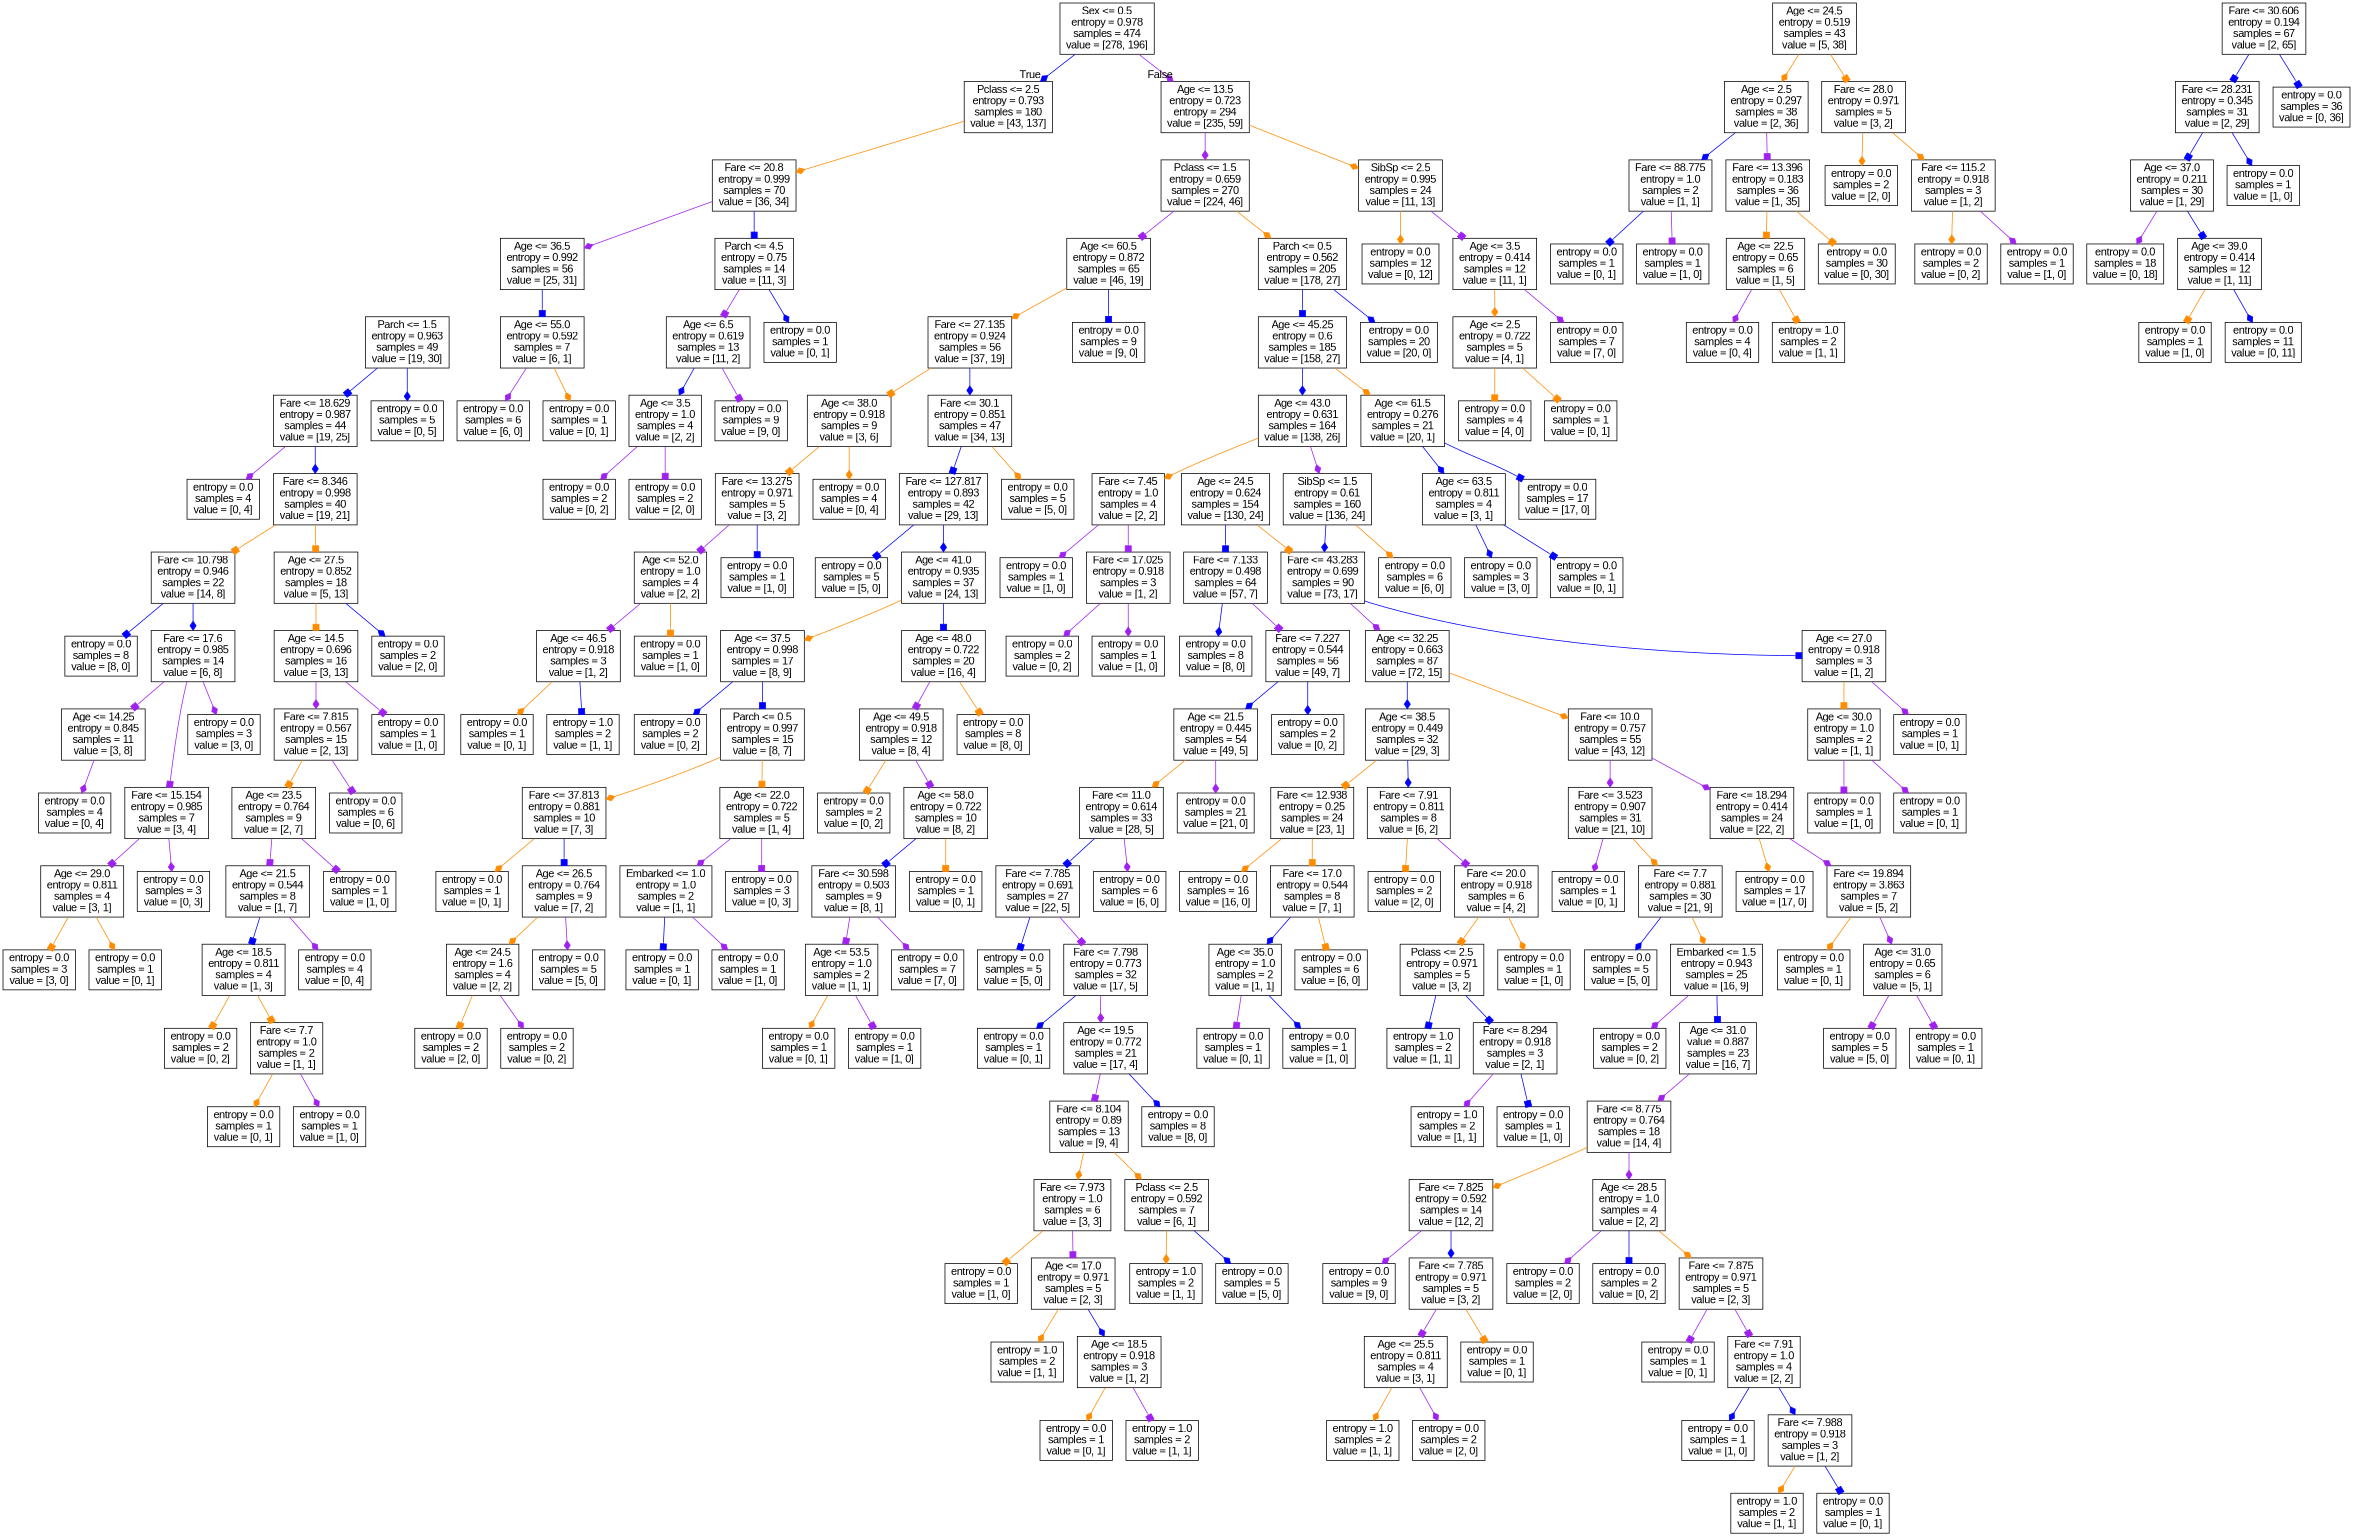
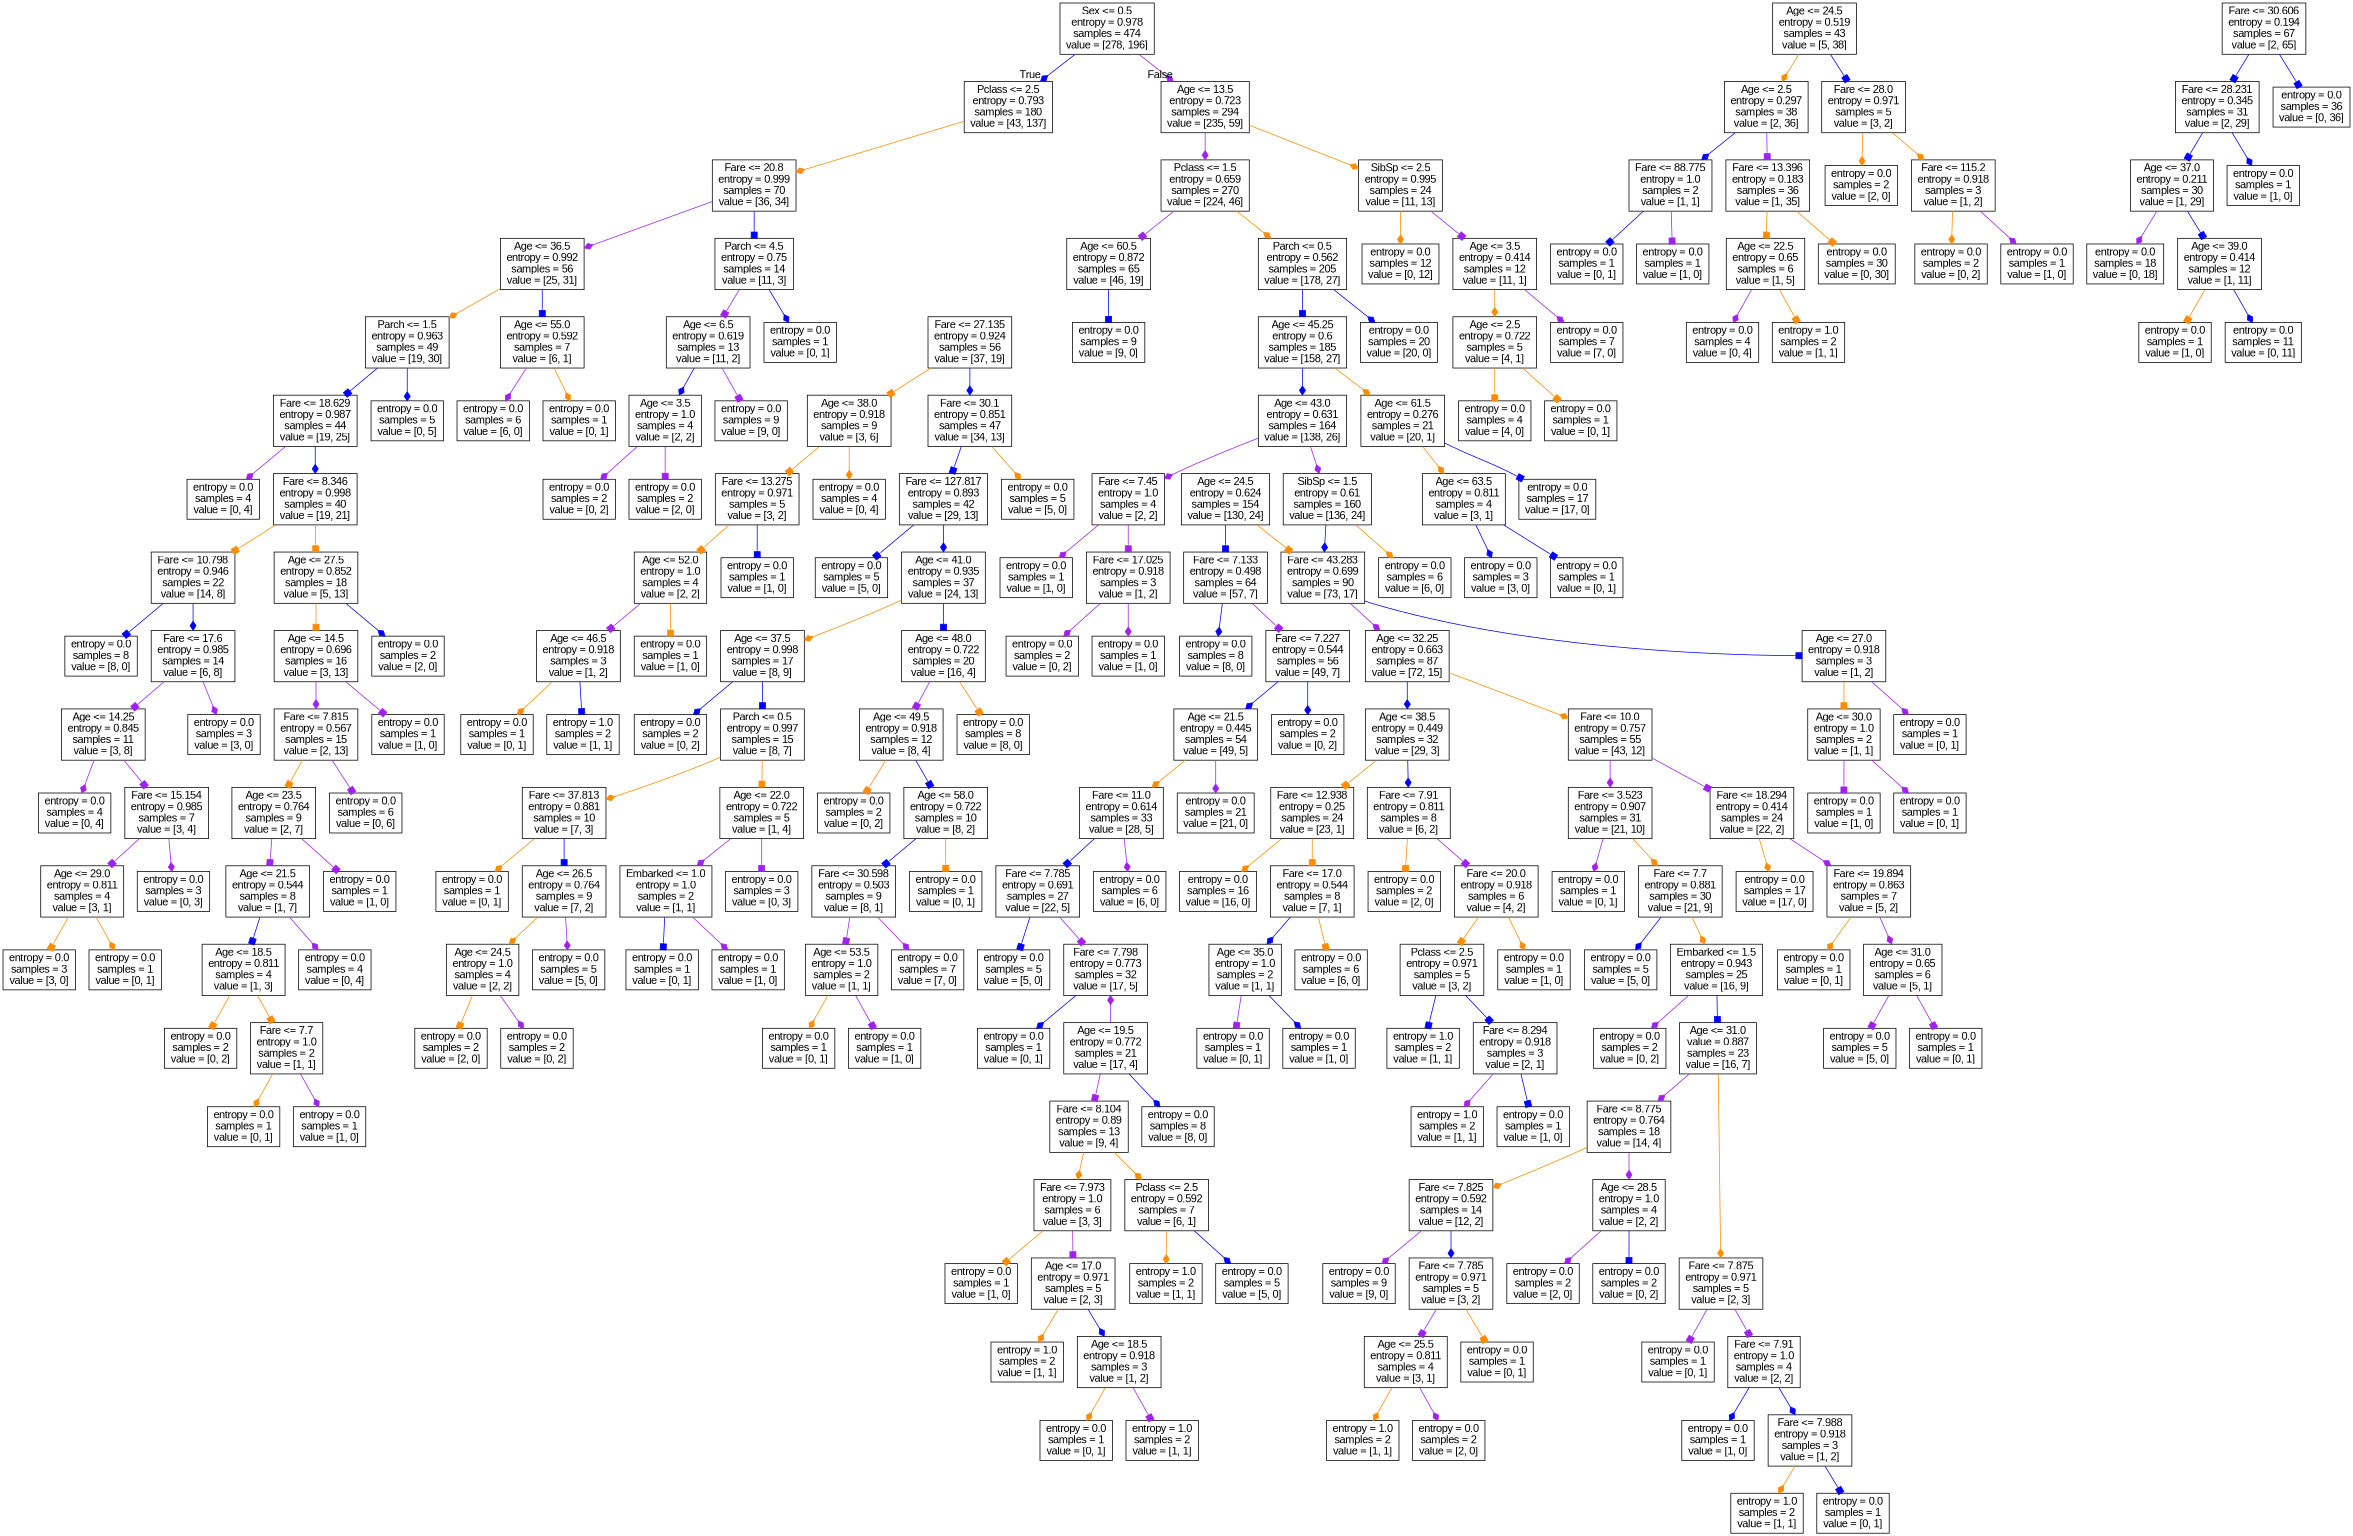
edge "Age <= 24.5 entropy = 0.519 samples = 43 value = [5, 38]" -> "Fare <= 28.0 entropy = 0.971 samples = 5 value = [3, 2]": color darkorange -> blue
node "Age <= 13.5 entropy = 0.723 entropy = 294 value = [235, 59]": label "Age <= 13.5 entropy = 0.723 entropy = 294 value = [235, 59]" -> "Age <= 13.5 entropy = 0.723 samples = 294 value = [235, 59]"
edge "Age <= 36.5 entropy = 0.992 samples = 56 value = [25, 31]" -> "Parch <= 1.5 entropy = 0.963 samples = 49 value = [19, 30]": added
edge "Age <= 60.5 entropy = 0.872 samples = 65 value = [46, 19]" -> "Fare <= 27.135 entropy = 0.924 samples = 56 value = [37, 19]": removed
edge "Age <= 43.0 entropy = 0.631 samples = 164 value = [138, 26]" -> "Fare <= 7.45 entropy = 1.0 samples = 4 value = [2, 2]": color darkorange -> purple
edge "Age <= 61.5 entropy = 0.276 samples = 21 value = [20, 1]" -> "Age <= 63.5 entropy = 0.811 samples = 4 value = [3, 1]": color blue -> darkorange
edge "Fare <= 13.275 entropy = 0.971 samples = 5 value = [3, 2]" -> "Age <= 52.0 entropy = 1.0 samples = 4 value = [2, 2]": color purple -> darkorange
edge "Fare <= 17.6 entropy = 0.985 samples = 14 value = [6, 8]" -> "Fare <= 15.154 entropy = 0.985 samples = 7 value = [3, 4]": now "Age <= 14.25 entropy = 0.845 samples = 11 value = [3, 8]" -> "Fare <= 15.154 entropy = 0.985 samples = 7 value = [3, 4]"
edge "Age <= 49.5 entropy = 0.918 samples = 12 value = [8, 4]" -> "Age <= 58.0 entropy = 0.722 samples = 10 value = [8, 2]": color purple -> blue
edge "Fare <= 10.0 entropy = 0.757 samples = 55 value = [43, 12]" -> "Fare <= 18.294 entropy = 0.414 samples = 24 value = [22, 2]": arrowhead diamond -> box
node "Fare <= 19.894 entropy = 3.863 samples = 7 value = [5, 2]": label "Fare <= 19.894 entropy = 3.863 samples = 7 value = [5, 2]" -> "Fare <= 19.894 entropy = 0.863 samples = 7 value = [5, 2]"
node "Age <= 24.5 entropy = 1.6 samples = 4 value = [2, 2]": label "Age <= 24.5 entropy = 1.6 samples = 4 value = [2, 2]" -> "Age <= 24.5 entropy = 1.0 samples = 4 value = [2, 2]"
edge "Fare <= 7.798 entropy = 0.773 samples = 32 value = [17, 5]" -> "Age <= 19.5 entropy = 0.772 samples = 21 value = [17, 4]": reversed
edge "Age <= 28.5 entropy = 1.0 samples = 4 value = [2, 2]" -> "Fare <= 7.875 entropy = 0.971 samples = 5 value = [2, 3]": now "Age <= 31.0 value = 0.887 samples = 23 value = [16, 7]" -> "Fare <= 7.875 entropy = 0.971 samples = 5 value = [2, 3]"
